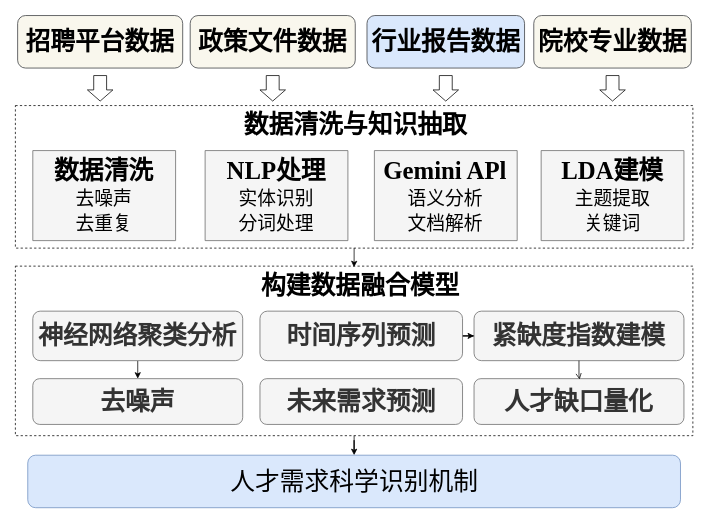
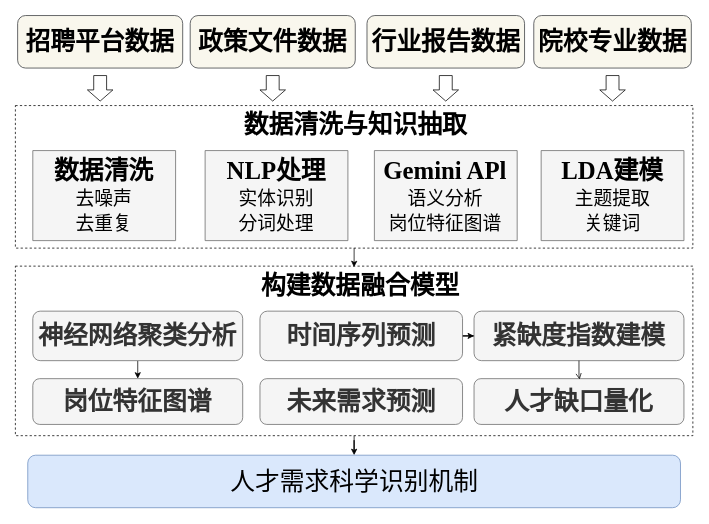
node "行业报告数据": fillcolor #dae8fc -> #f9f7ed
node "Gemini APl 语义分析 文档解析": label "Gemini APl 语义分析 文档解析" -> "Gemini APl 语义分析 岗位特征图谱"
node "去噪声": label "去噪声" -> "岗位特征图谱"
